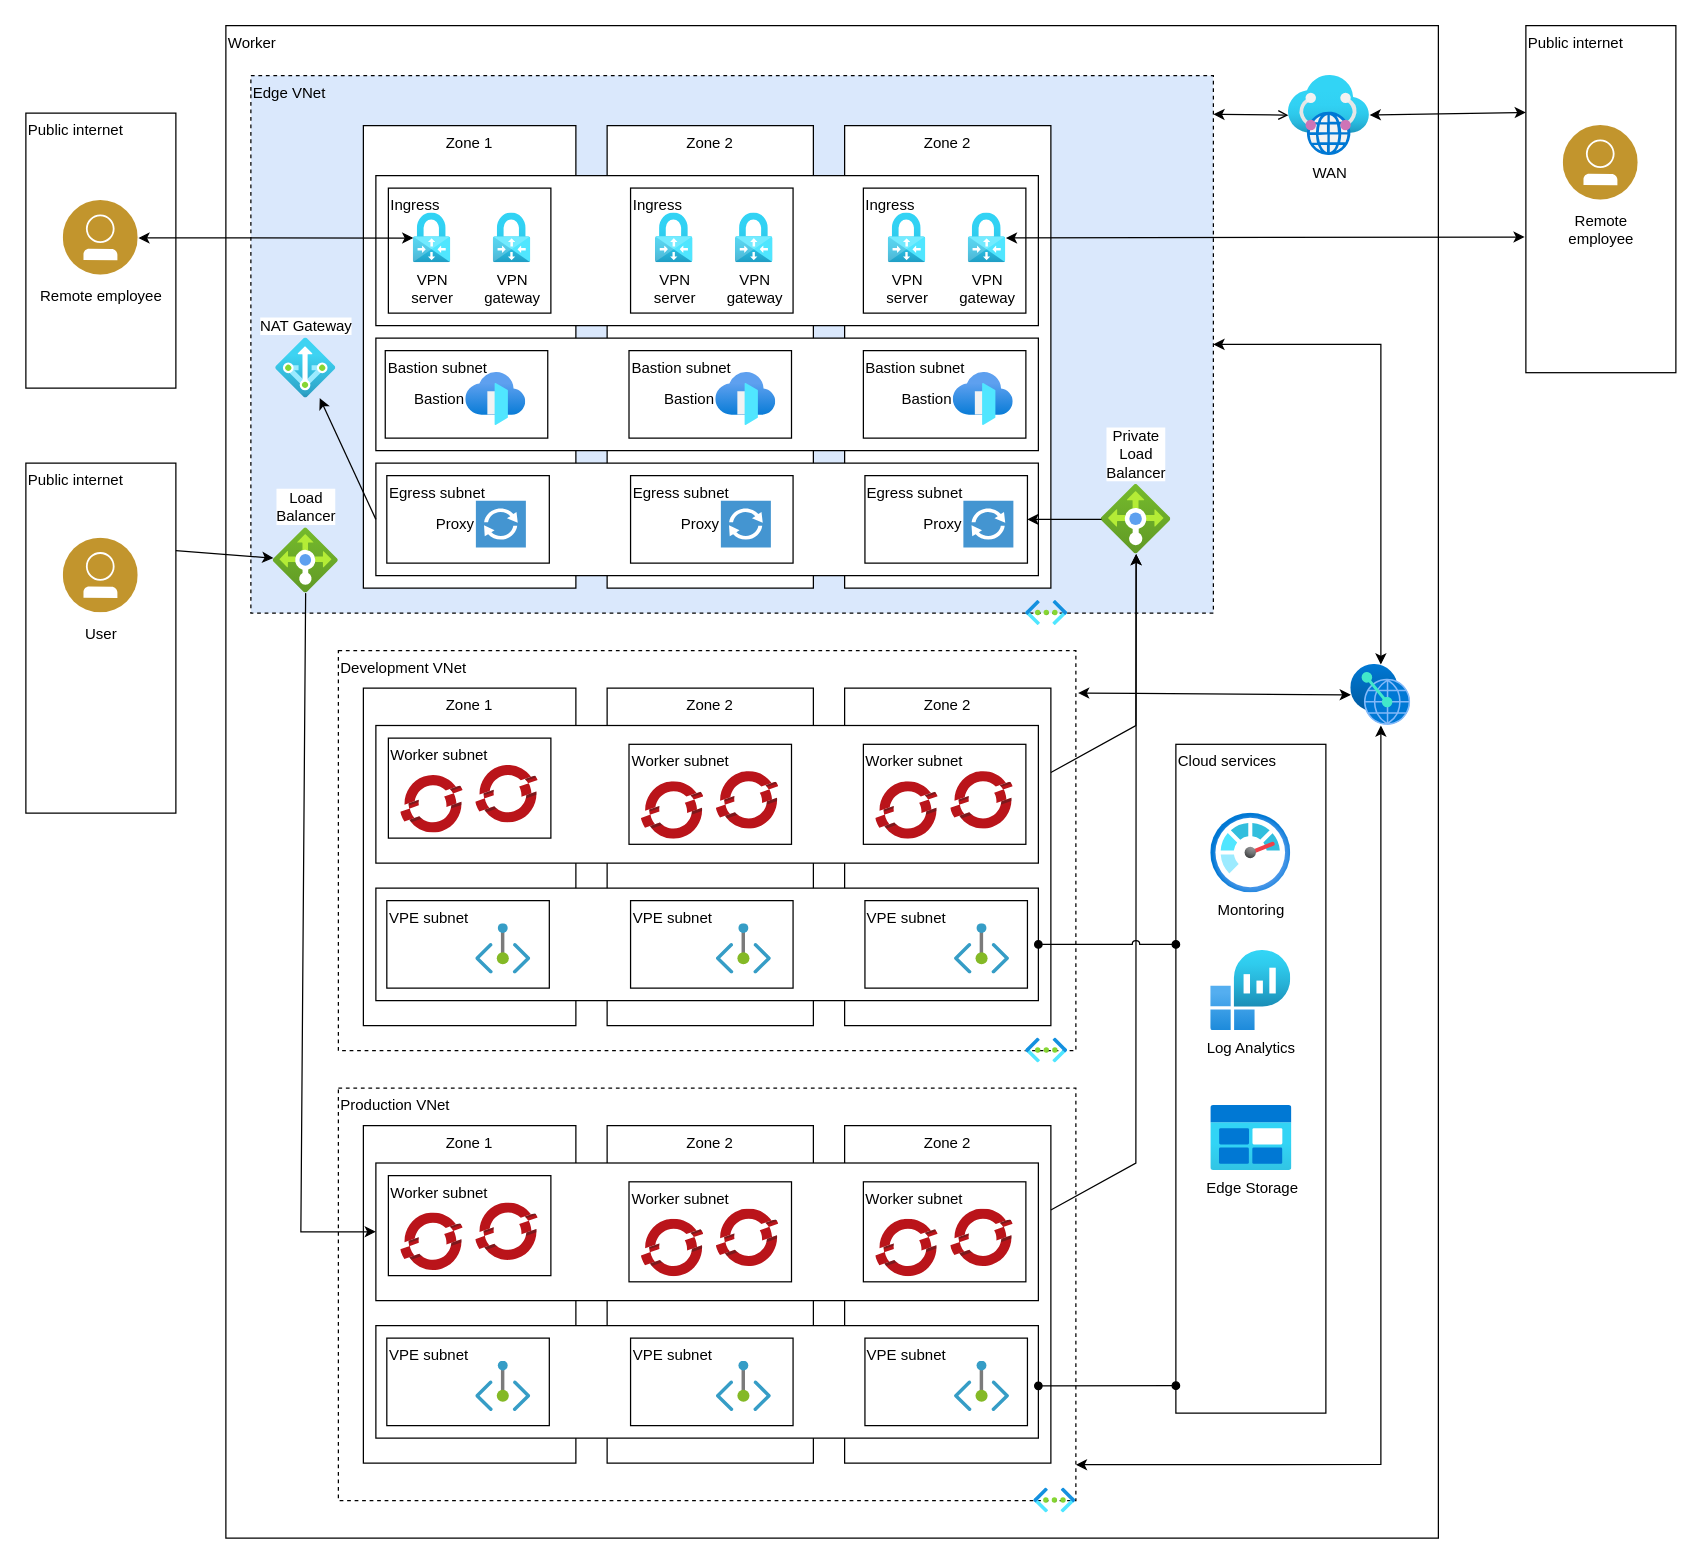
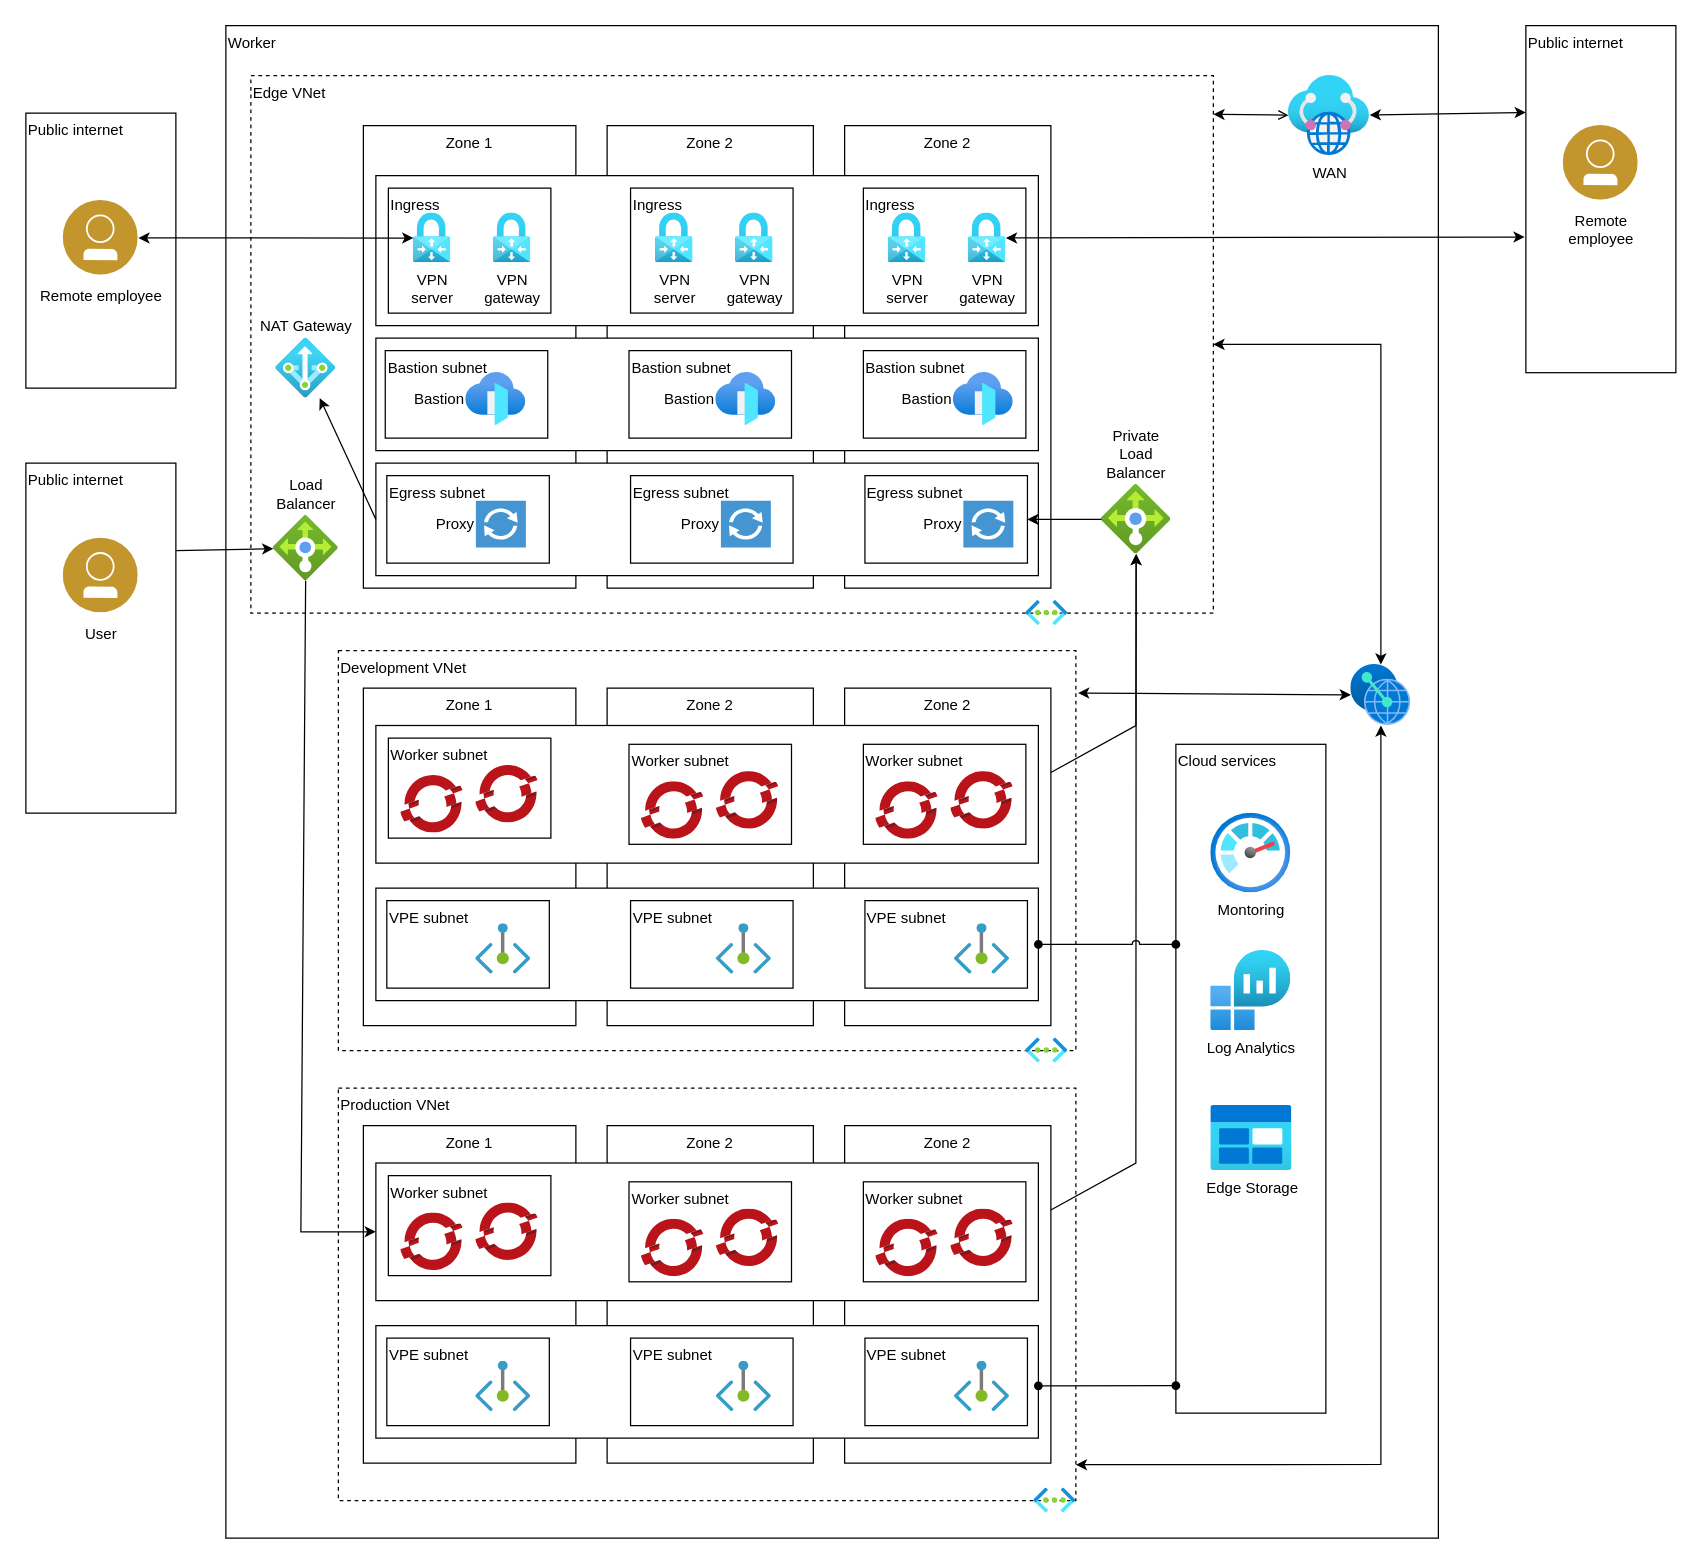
node "Edge VNet": fillcolor #dae8fc -> #ffffff
node "Load Balancer": moved (306, 561) -> (306, 548)
